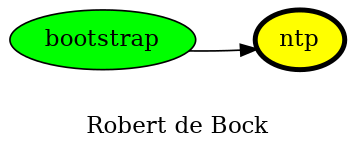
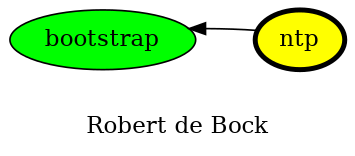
edge "bootstrap" -> "ntp": reversed
